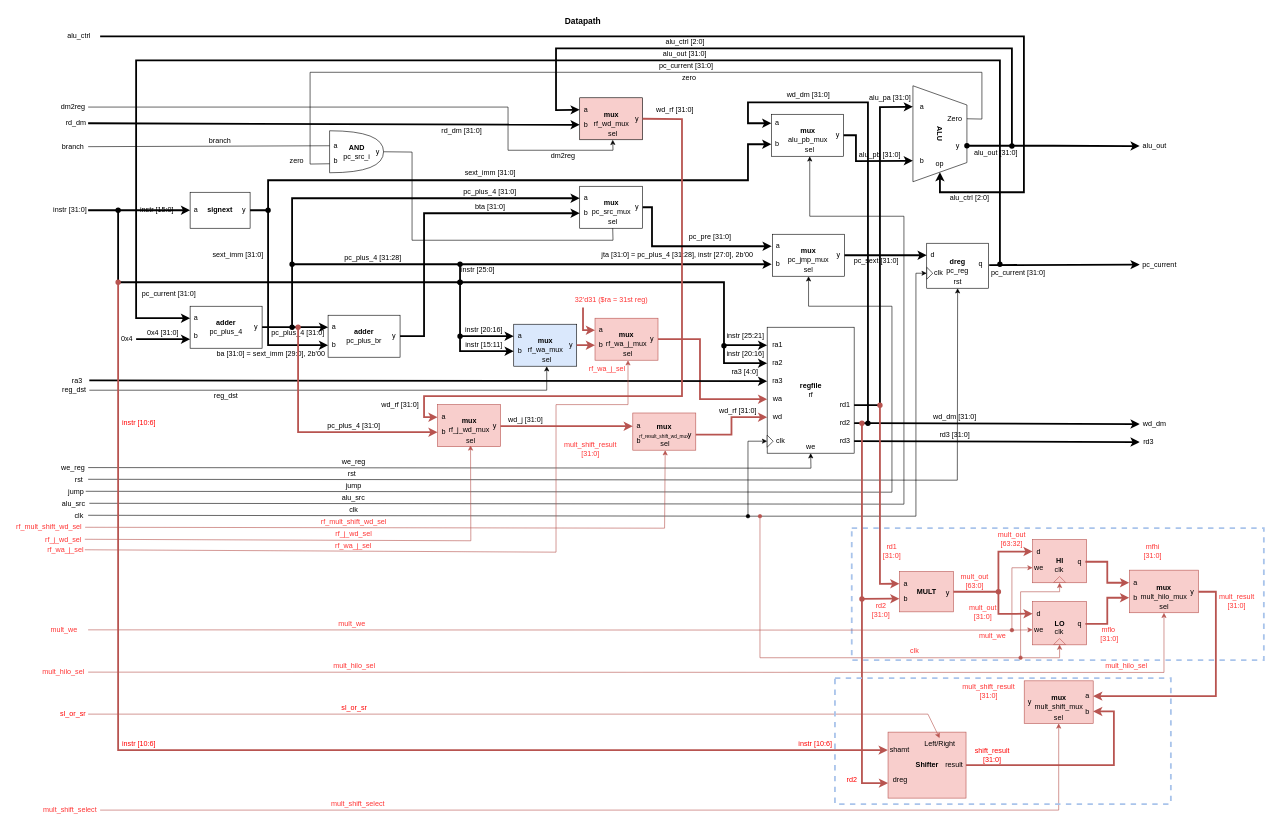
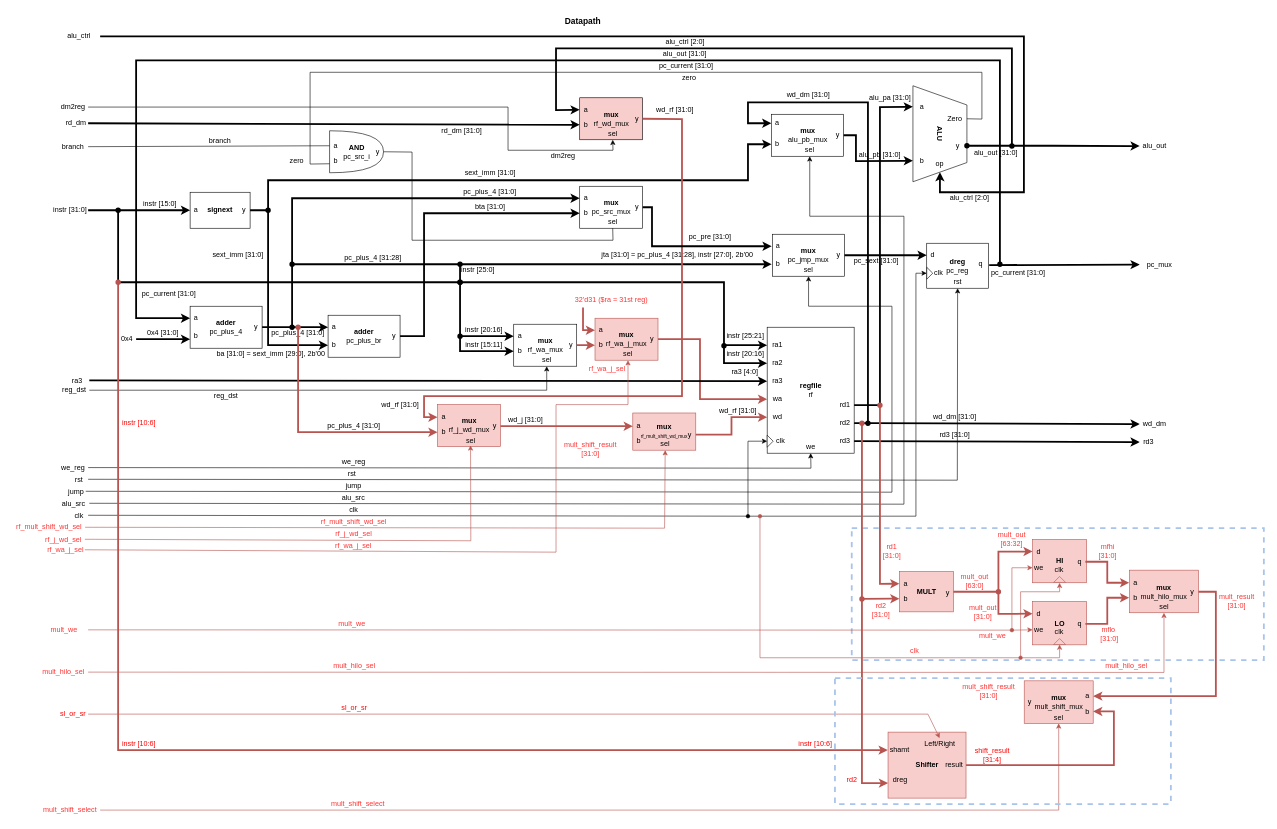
node "instr [15:0]": moved (157, 210) -> (160, 204)
node "pc_current": label "pc_current" -> "pc_mux"
node "mux rf_wa_mux": fillcolor #dae8fc -> #ffffff
node "mux rf_result_shift_wd_mux": label "mux rf_result_shift_wd_mux" -> "mux rf_mult_shift_wd_mux"
node "mfhi [31:0]": moved (1153, 552) -> (1108, 552)
node "shift_result [31:0]": label "shift_result [31:0]" -> "shift_result [31:4]"
